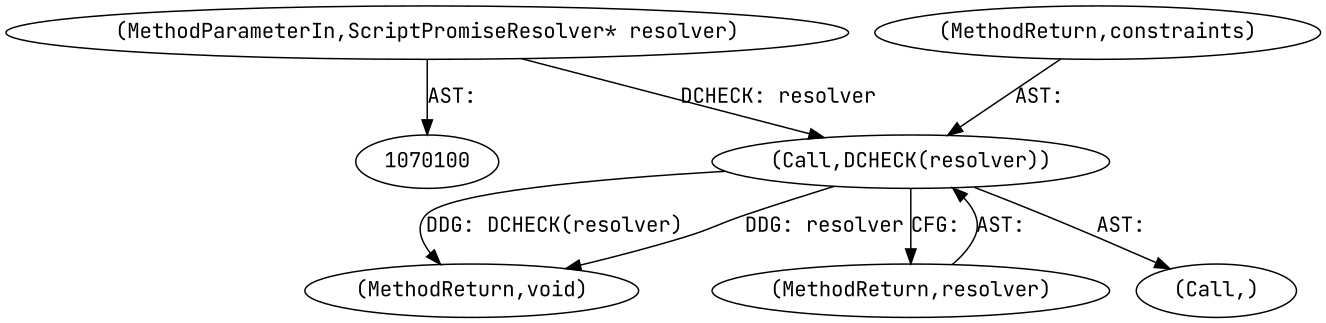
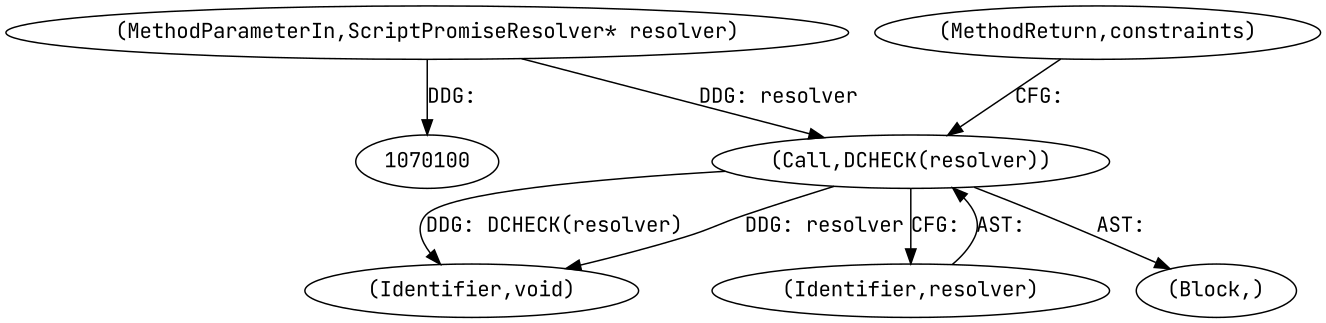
edge "(MethodParameterIn,ScriptPromiseResolver* resolver)" -> "1070100": label "AST: " -> "DDG: "
edge "(MethodParameterIn,ScriptPromiseResolver* resolver)" -> "(Call,DCHECK(resolver))": label "DCHECK: resolver" -> "DDG: resolver"
edge "(MethodReturn,constraints)" -> "(Call,DCHECK(resolver))": label "AST: " -> "CFG: "
node "(MethodReturn,void)": label "(MethodReturn,void)" -> "(Identifier,void)"
node "(MethodReturn,resolver)": label "(MethodReturn,resolver)" -> "(Identifier,resolver)"
node "(Call,)": label "(Call,)" -> "(Block,)"
